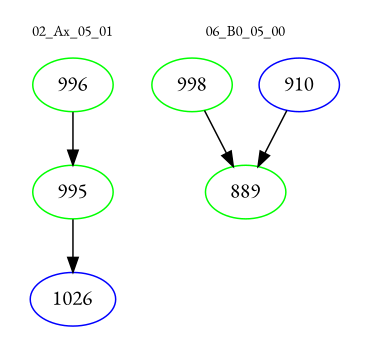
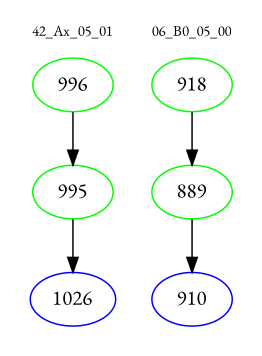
cluster "02_Ax_05_01": label "02_Ax_05_01" -> "42_Ax_05_01"
node "998": label "998" -> "918"
edge "910" -> "889": reversed
